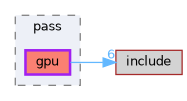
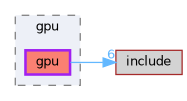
cluster "pass": label "pass" -> "gpu"
